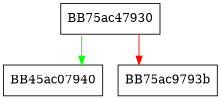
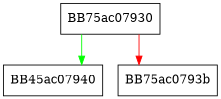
node "BB75ac47930": label "BB75ac47930" -> "BB75ac07930"
node "BB75ac9793b": label "BB75ac9793b" -> "BB75ac0793b"
